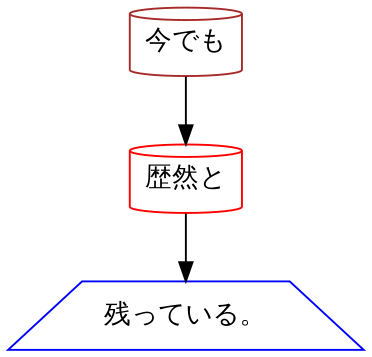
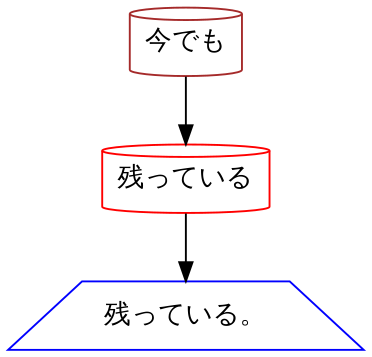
node "歴然と": label "歴然と" -> "残っている"
